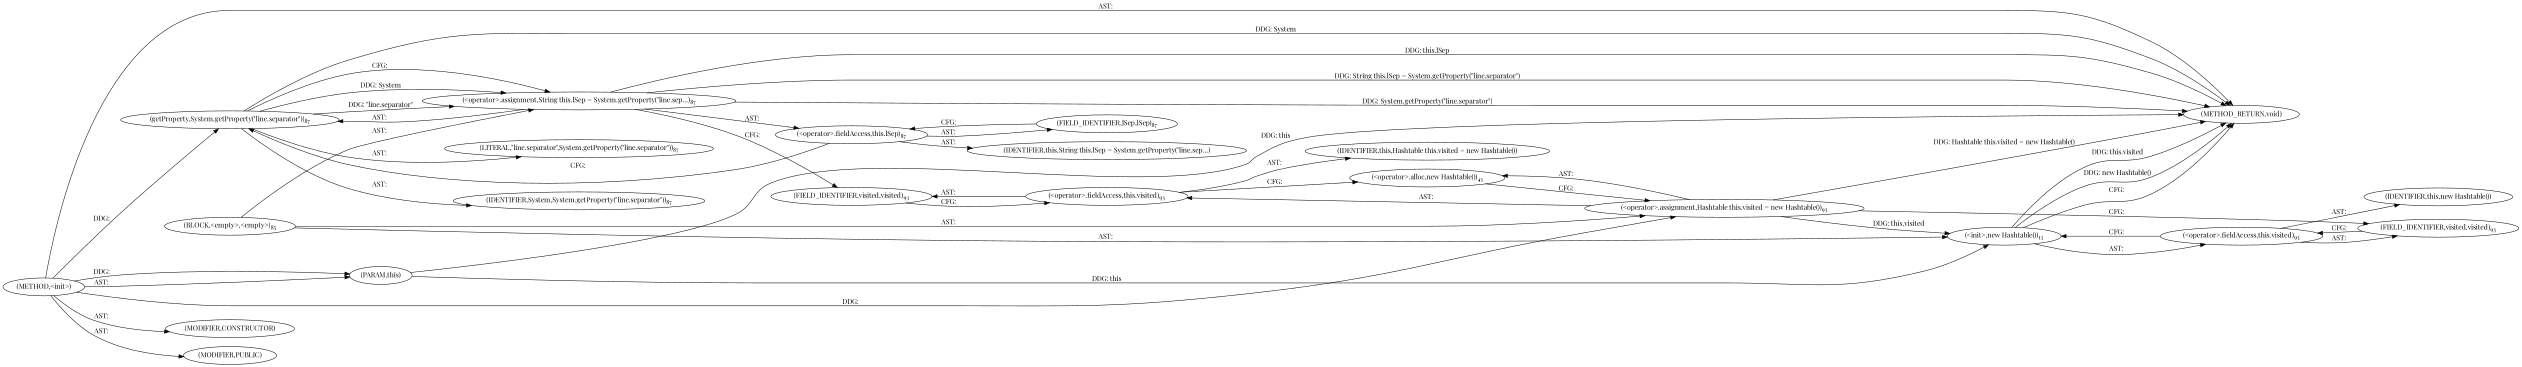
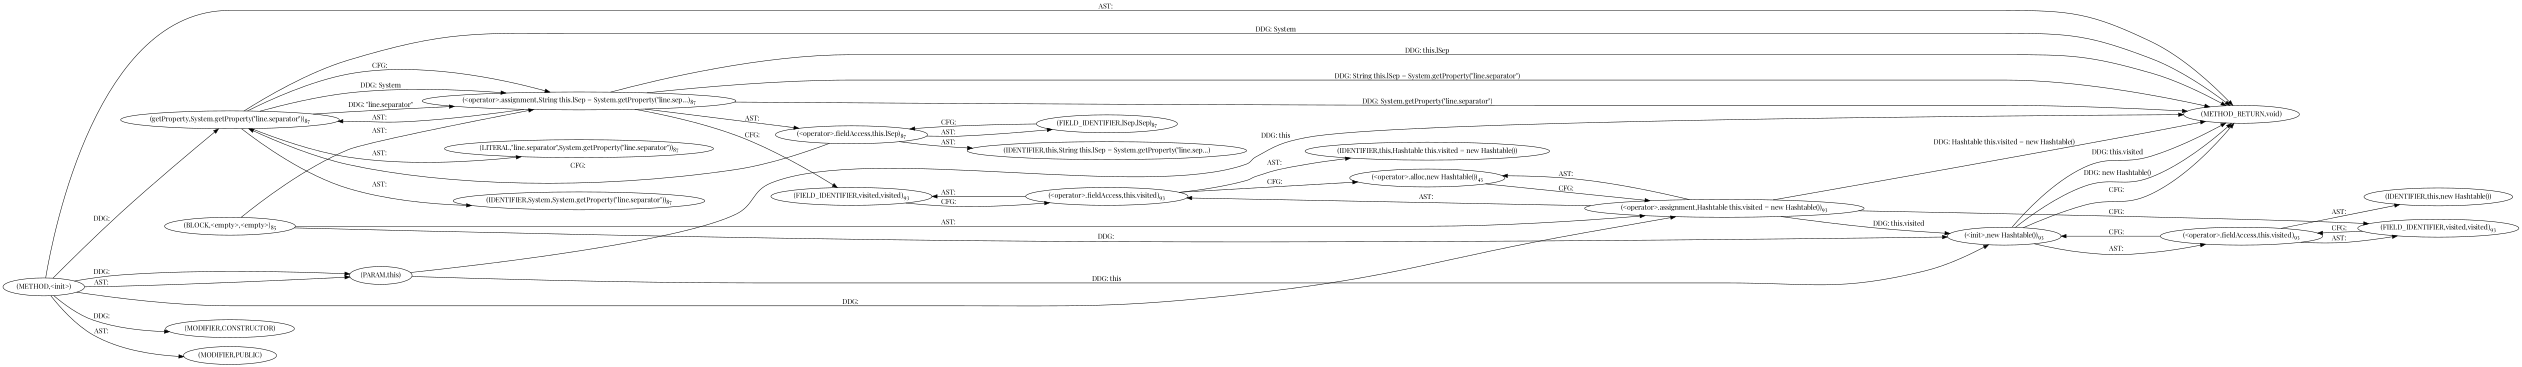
node "(<init>,new Hashtable())": text "13" -> "93"
edge "(BLOCK,<empty>,<empty>)" -> "(<init>,new Hashtable())": label "AST: " -> "DDG: "
edge "(METHOD,<init>)" -> "(MODIFIER,CONSTRUCTOR)": label "AST: " -> "DDG: "
